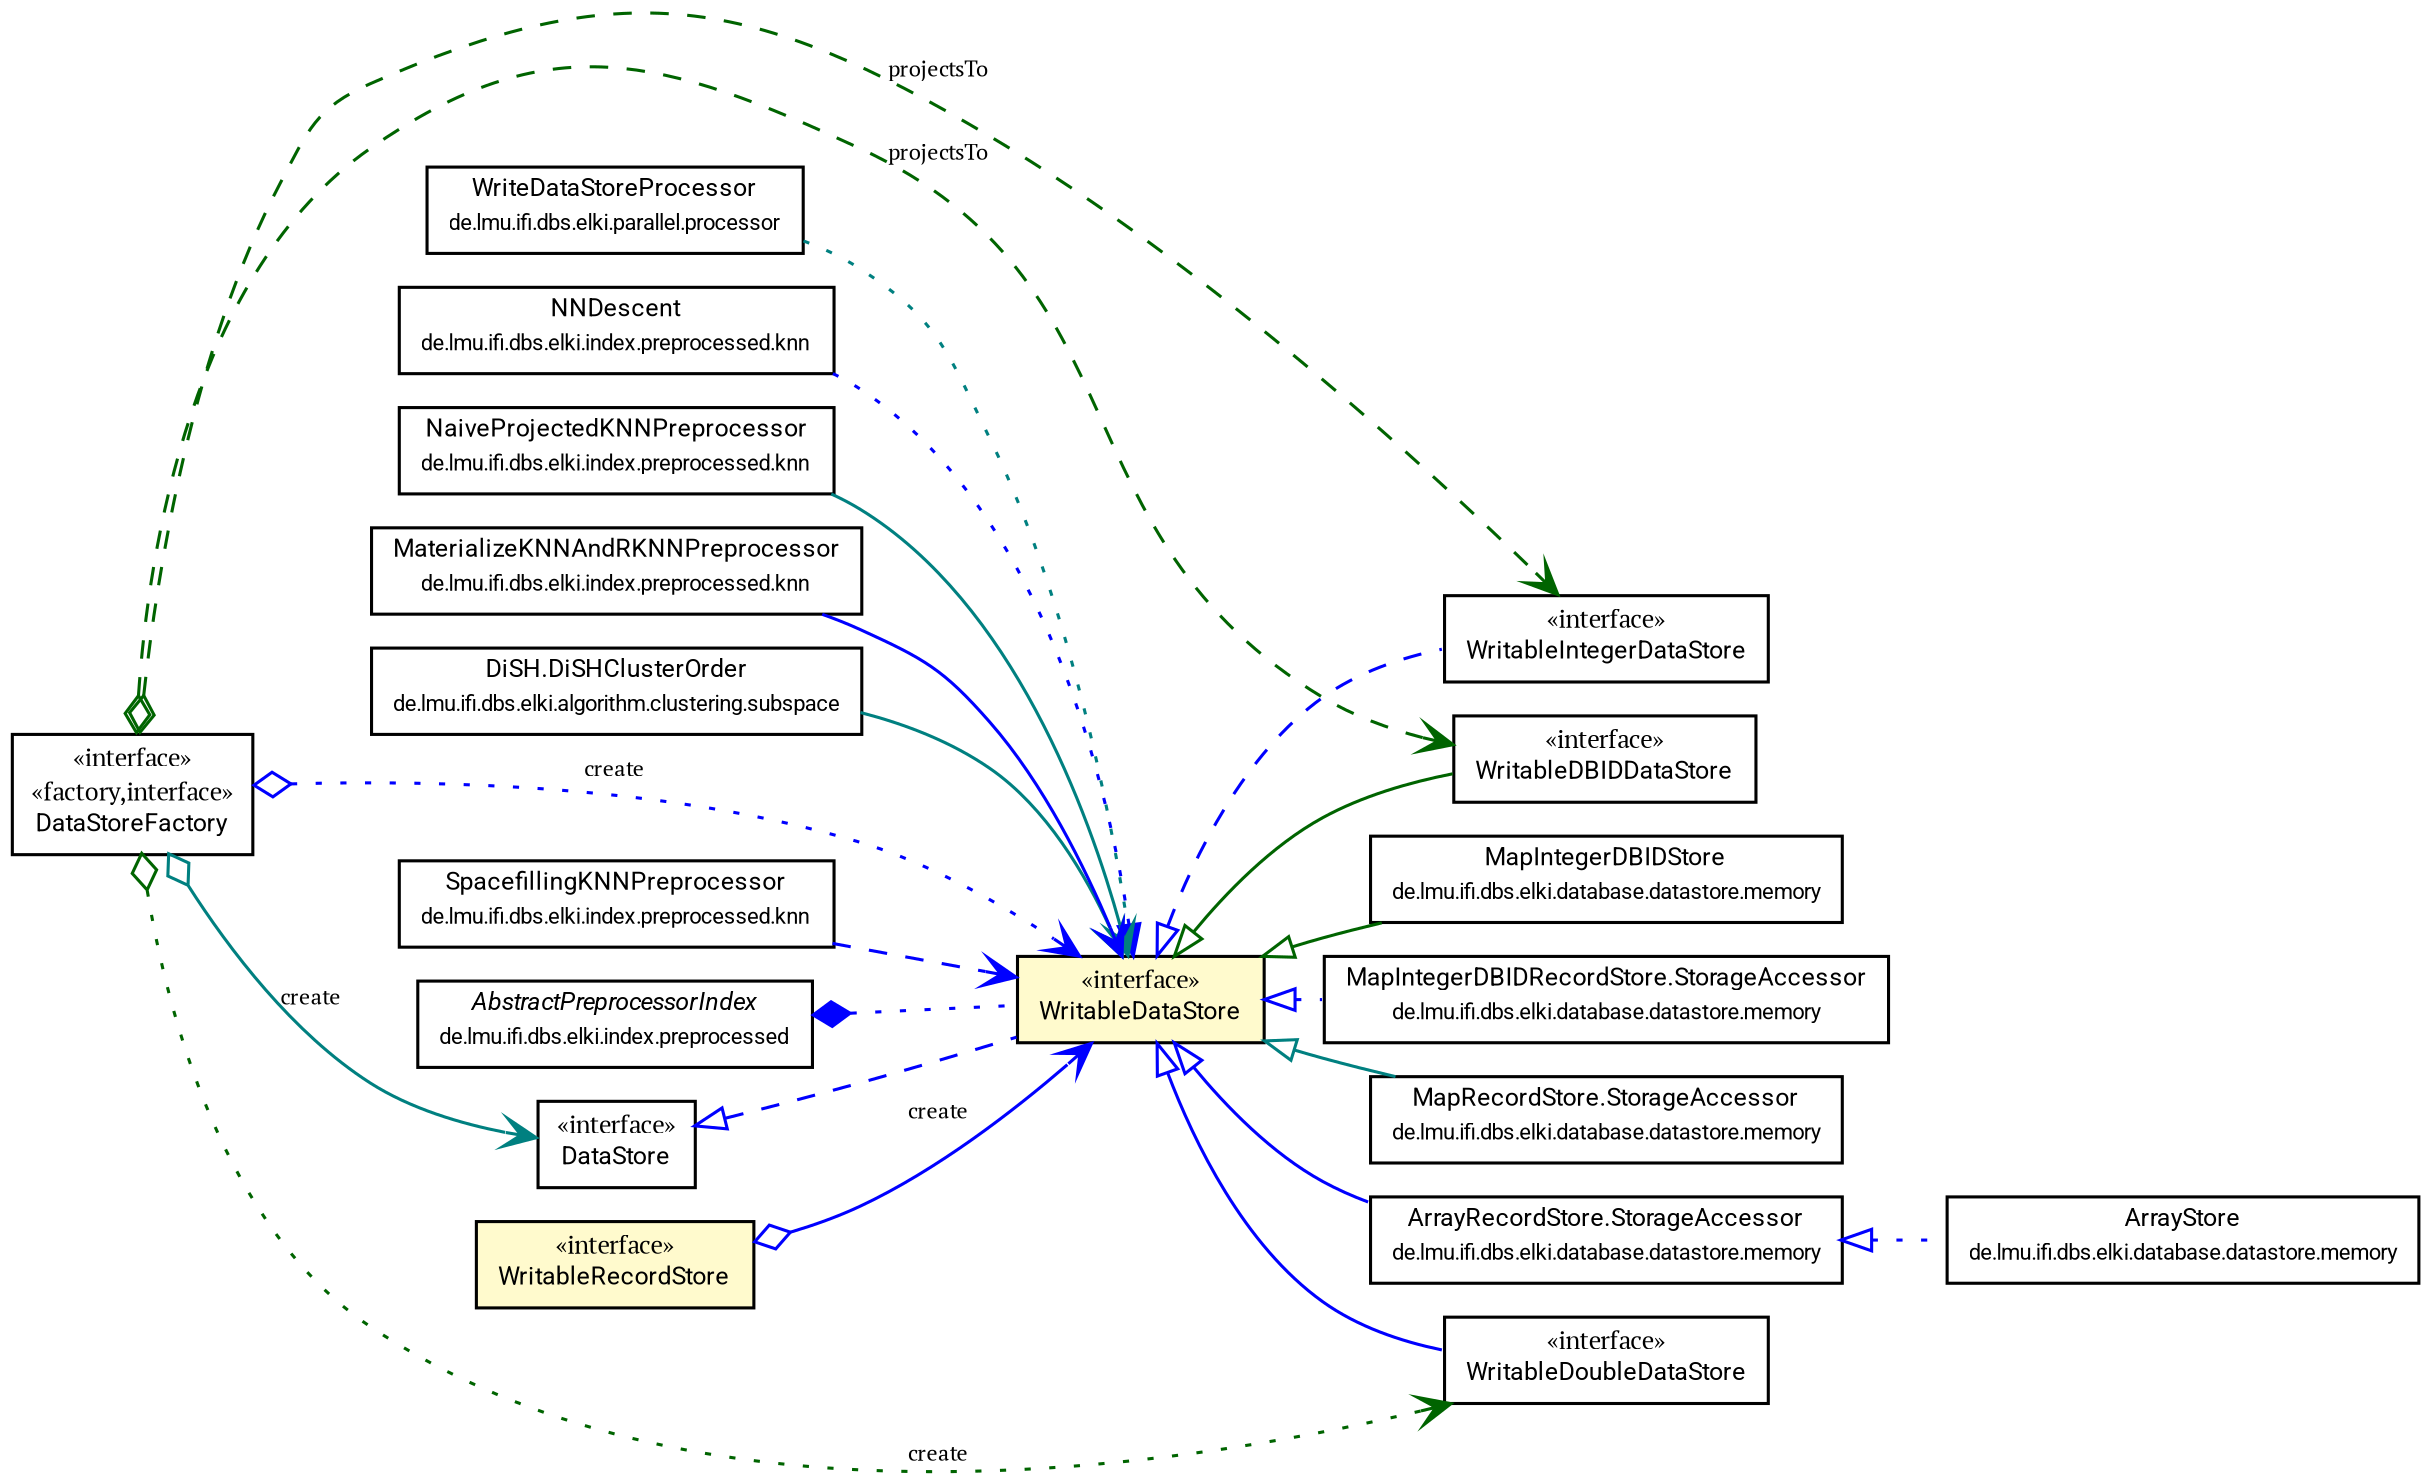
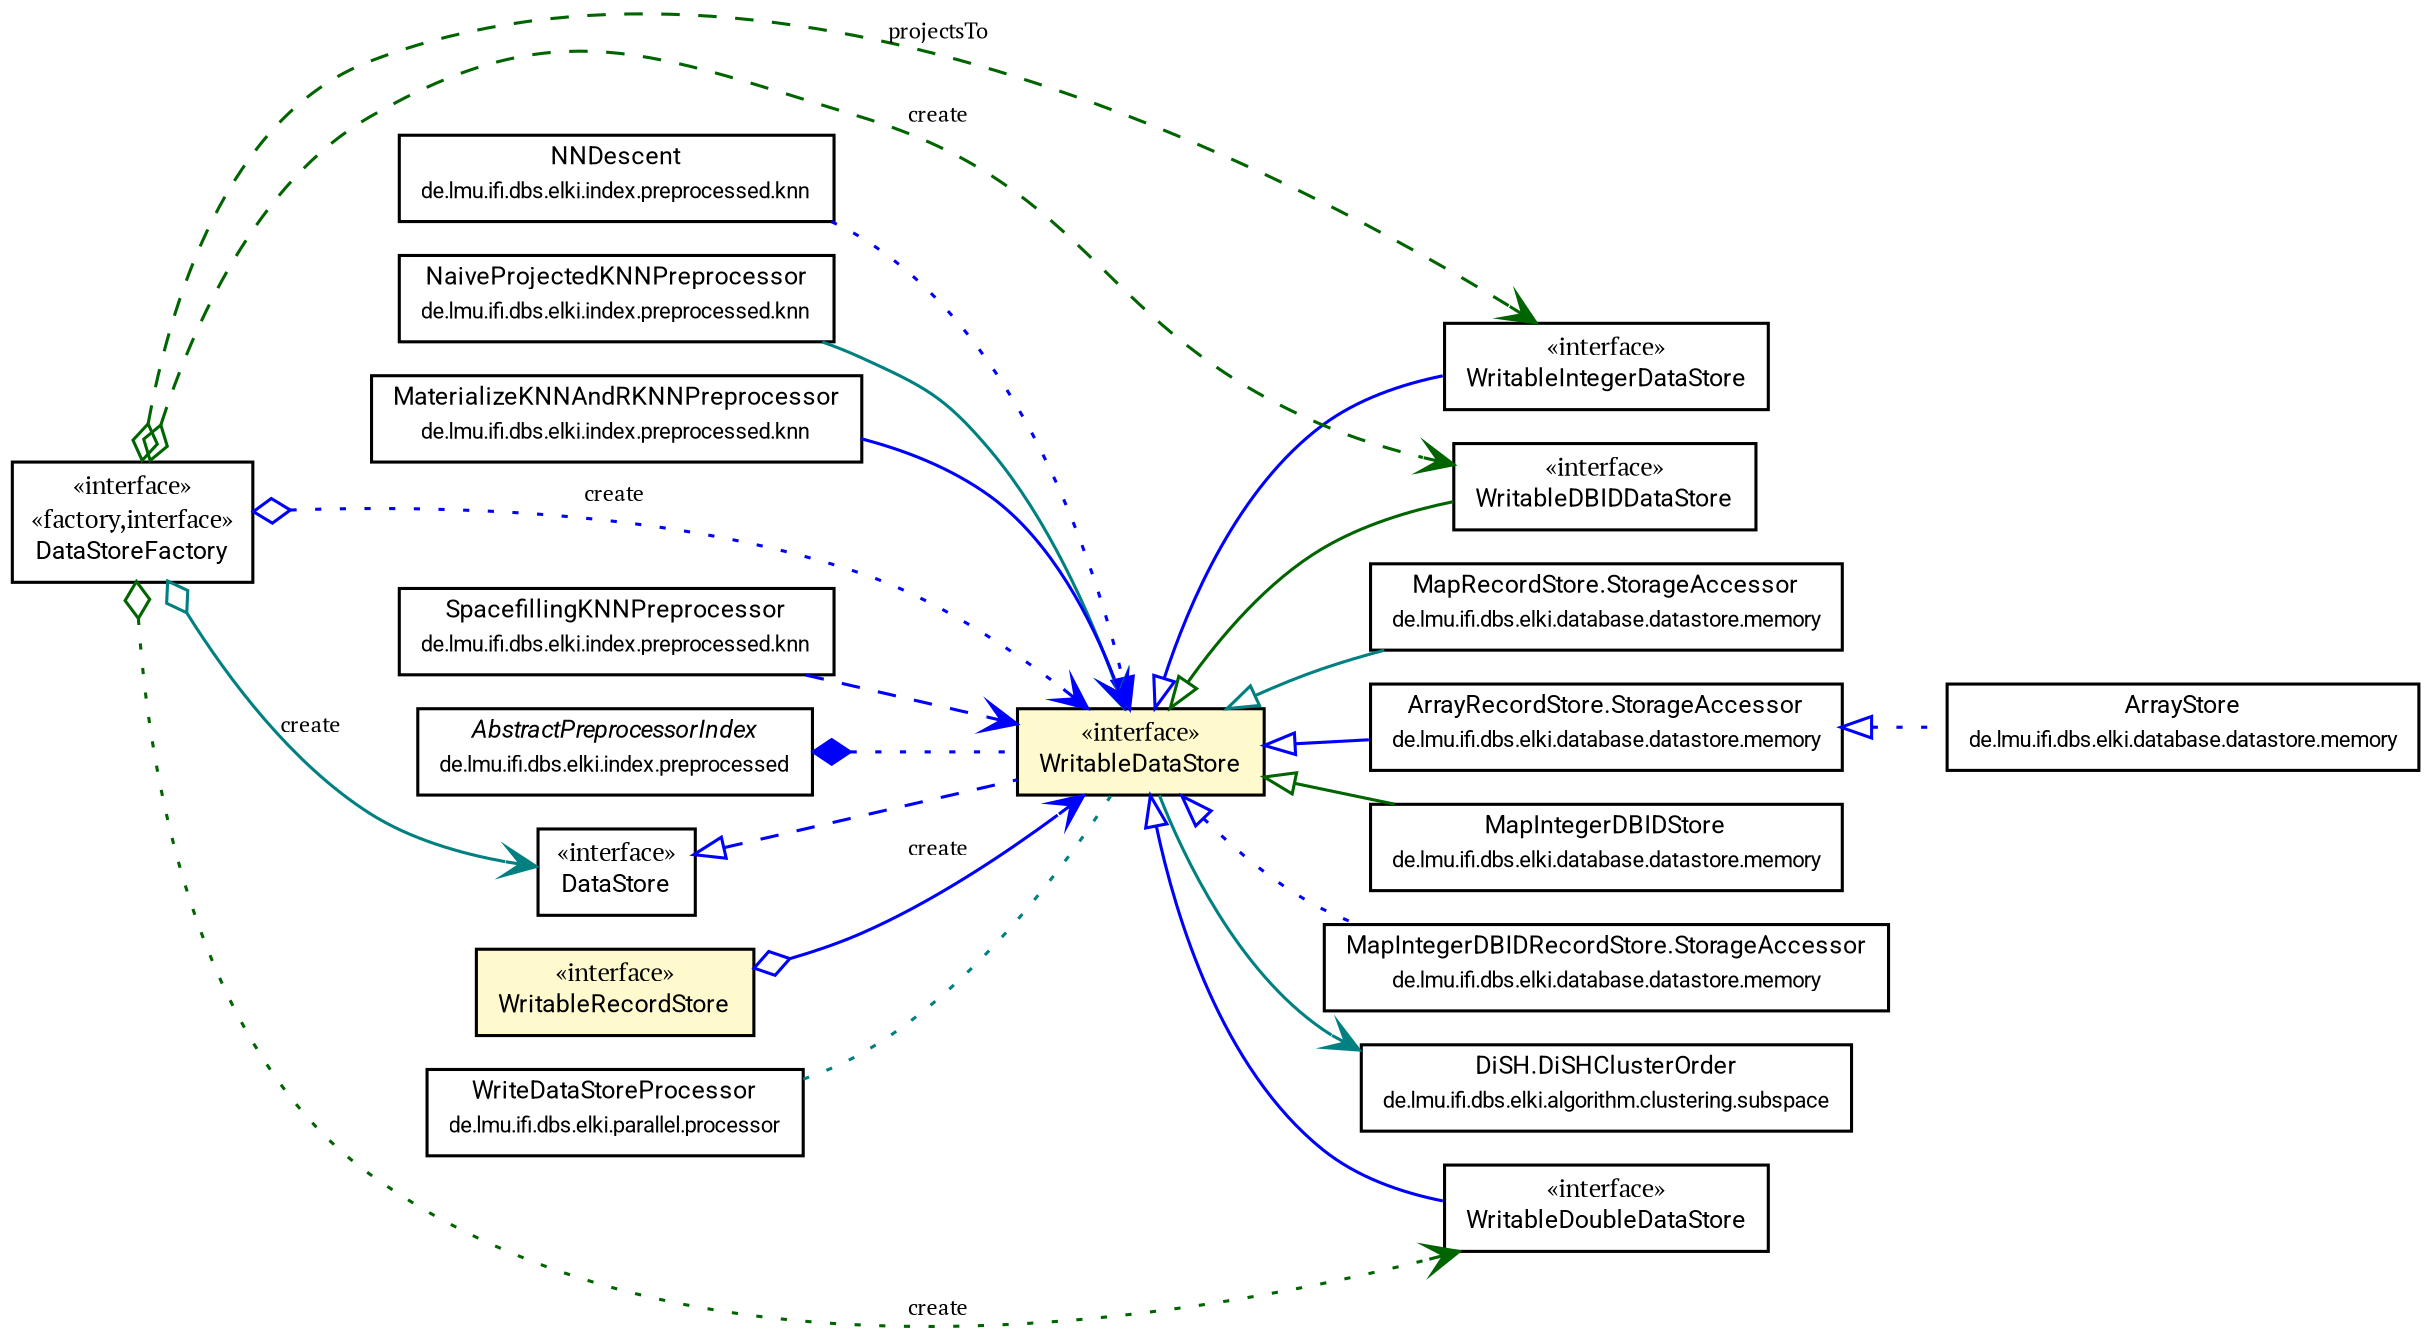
edge "WritableDBIDDataStore" -- "DataStoreFactory": label "projectsTo" -> "create"
edge "WritableIntegerDataStore" -> "WritableDataStore": style dashed -> solid
edge "DiSH.DiSHClusterOrder" -> "WritableDataStore": reversed
